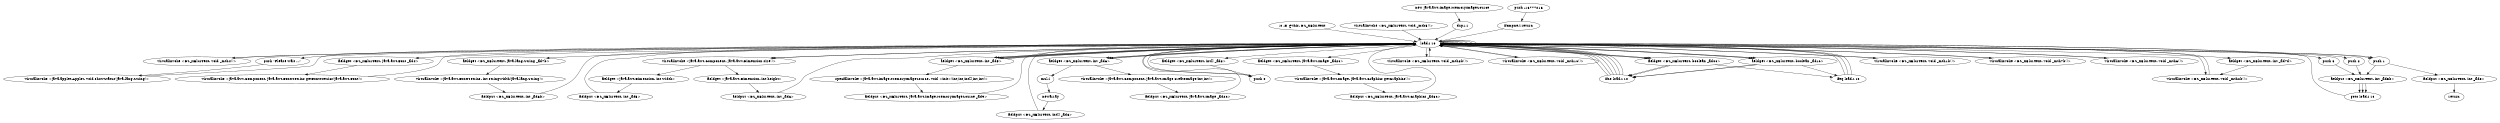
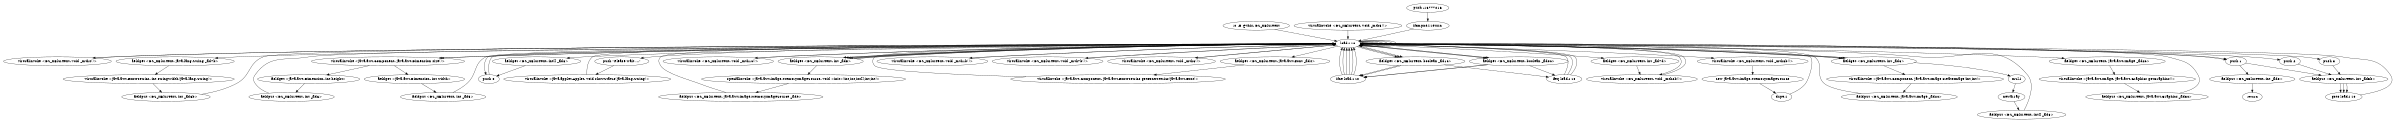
node "dup1.r": label "dup1.r" -> "dup9.r"
edge "virtualinvoke <DS_XBlurText: void _mth8b()>" -> "load.r r0": now "virtualinvoke <DS_XBlurText: void _mth8b()>" -> "new java.awt.image.MemoryImageSource"
